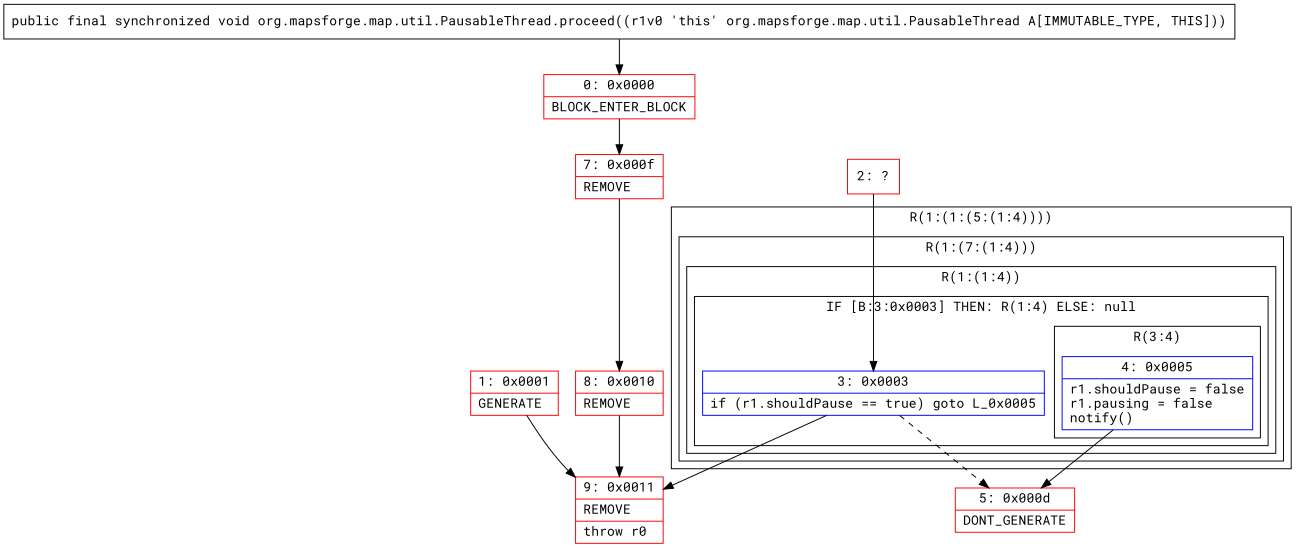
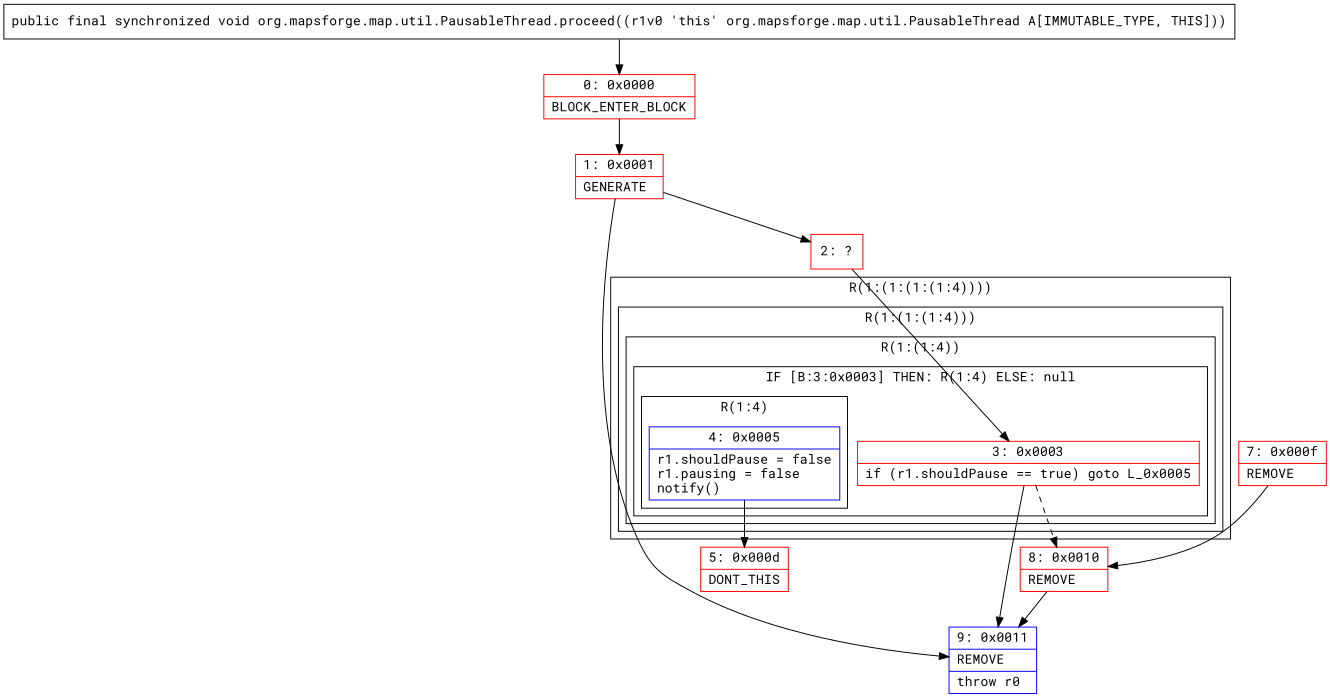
edge "0: 0x0000" -> "7: 0x000f": now "0: 0x0000" -> "1: 0x0001"
edge "1: 0x0001" -> "2: ?": added
cluster "R(1:(1:(5:(1:4))))": label "R(1:(1:(5:(1:4))))" -> "R(1:(1:(1:(1:4))))"
cluster "R(1:(7:(1:4)))": label "R(1:(7:(1:4)))" -> "R(1:(1:(1:4)))"
cluster "R(3:4)": label "R(3:4)" -> "R(1:4)"
node "3: 0x0003": color blue -> red
edge "3: 0x0003" -> "5: 0x000d": now "3: 0x0003" -> "8: 0x0010"
node "9: 0x0011": color red -> blue
node "5: 0x000d": text "DONT_GENERATE" -> "DONT_THIS"
